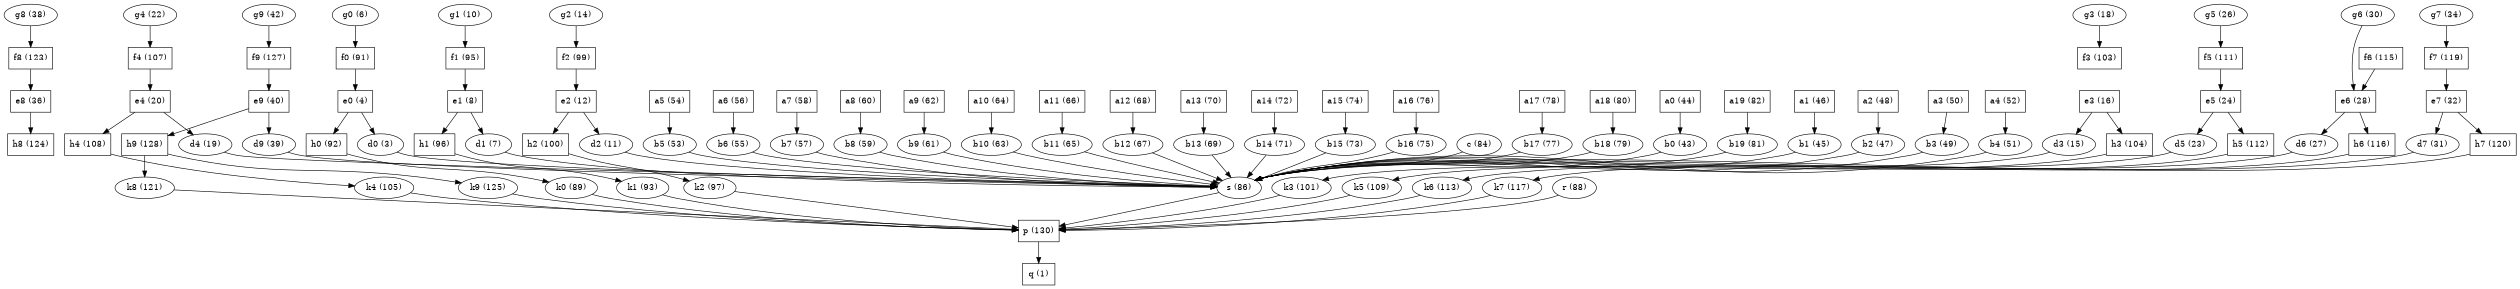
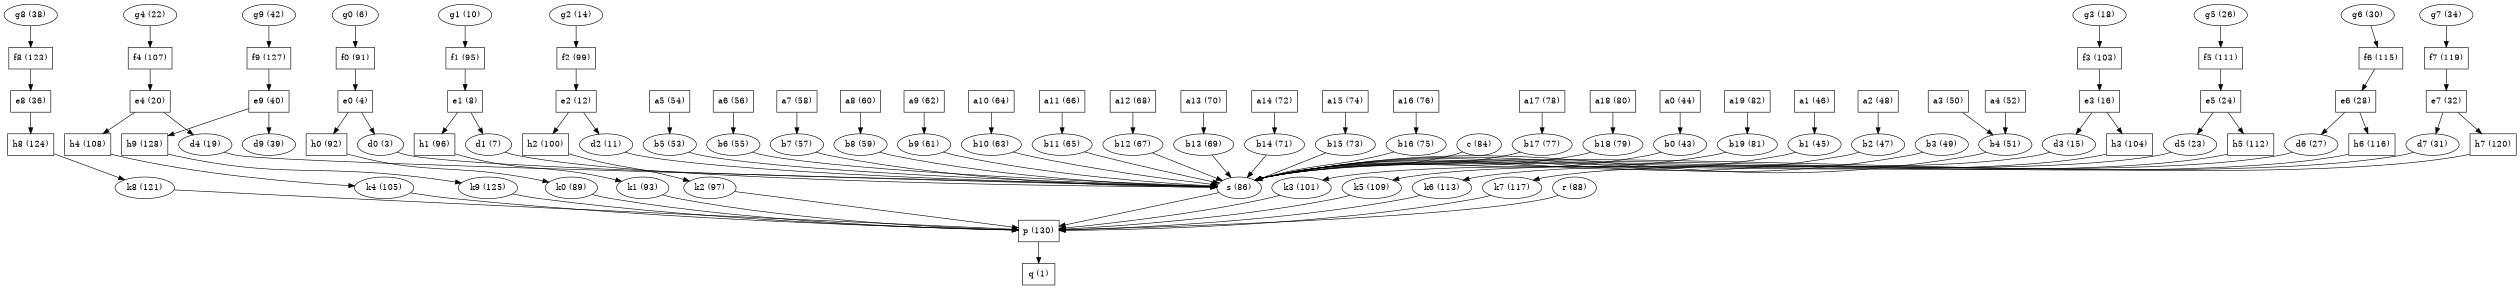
edge "g6 (30)" -> "e6 (28)": now "g6 (30)" -> "f6 (115)"
edge "f3 (103)" -> "e3 (16)": added
edge "a3 (50)" -> "b3 (49)": now "a3 (50)" -> "b4 (51)"
edge "h9 (128)" -> "k8 (121)": now "h8 (124)" -> "k8 (121)"
edge "d9 (39)" -> "s (86)": removed
